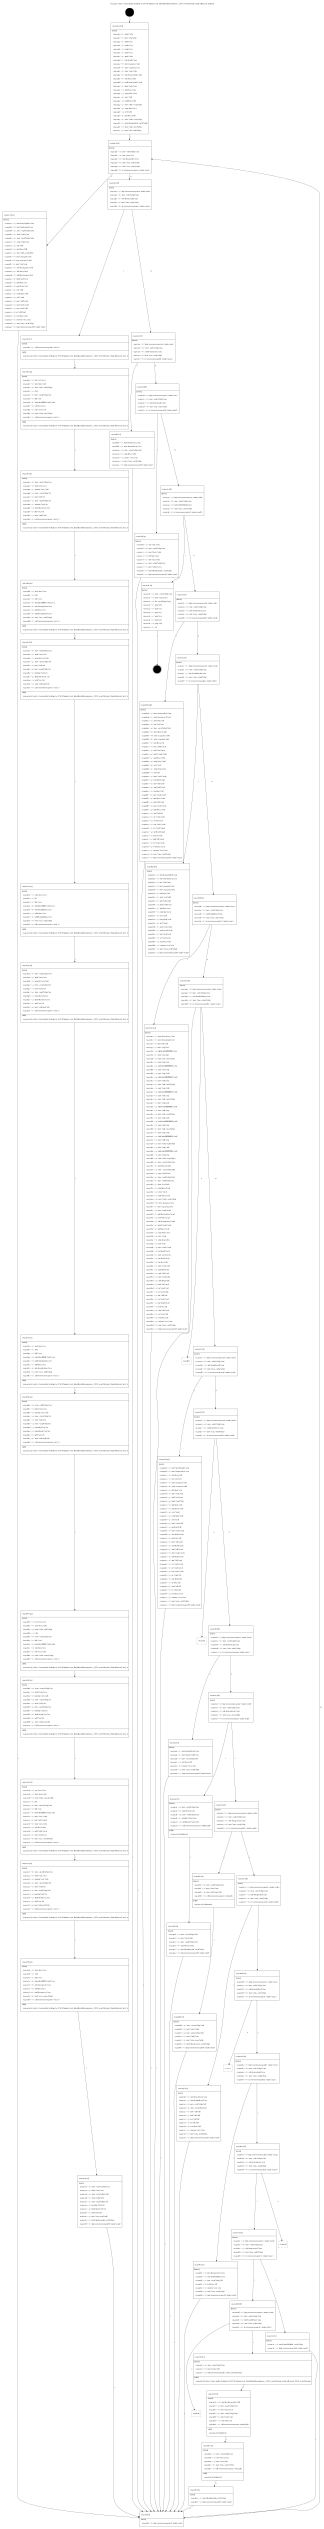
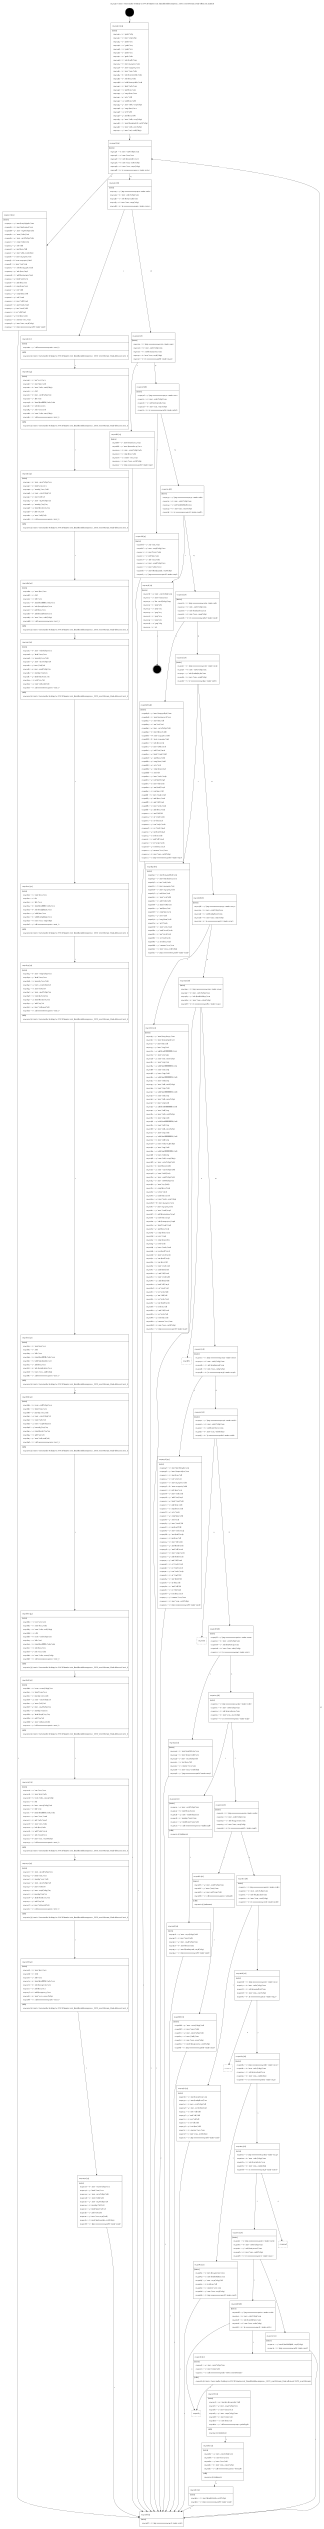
edge "0x401cdc [12]" -> "0x401ce8 [31]": now "0x401cdc [12]" -> "0x4016f9"
